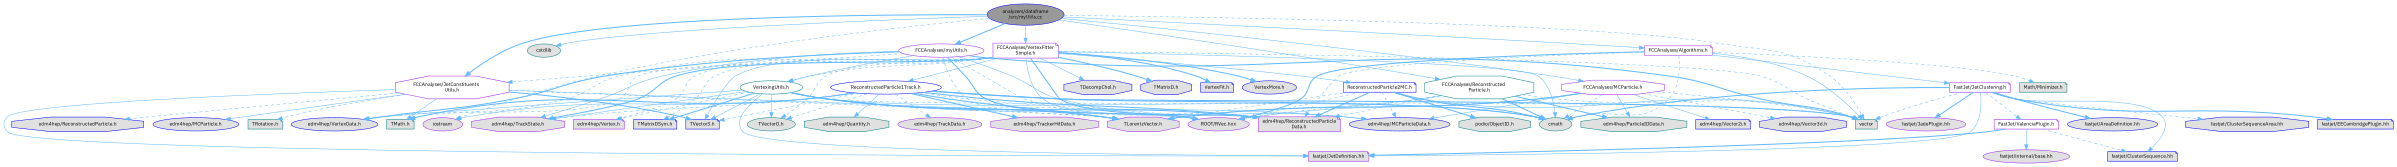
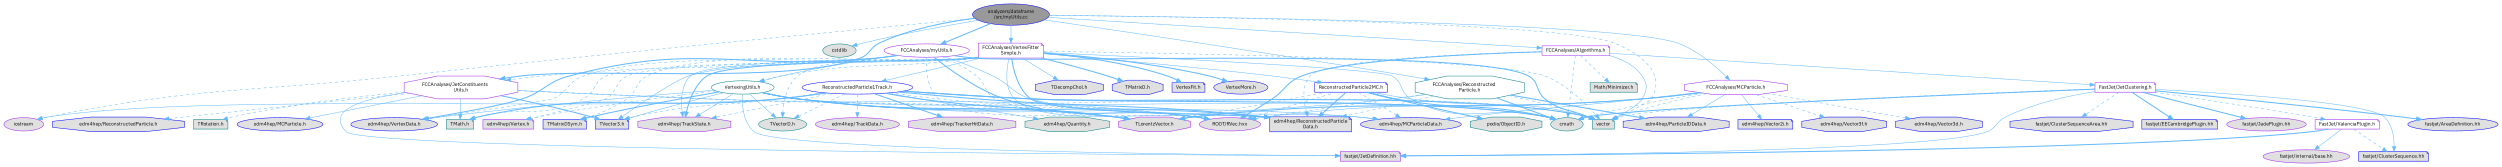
node "edm4hep/ReconstructedParticle Data.h": color purple -> blue
node "edm4hep/ParticleIDData.h": color teal -> blue
node "edm4hep/Vector3f.h": added
